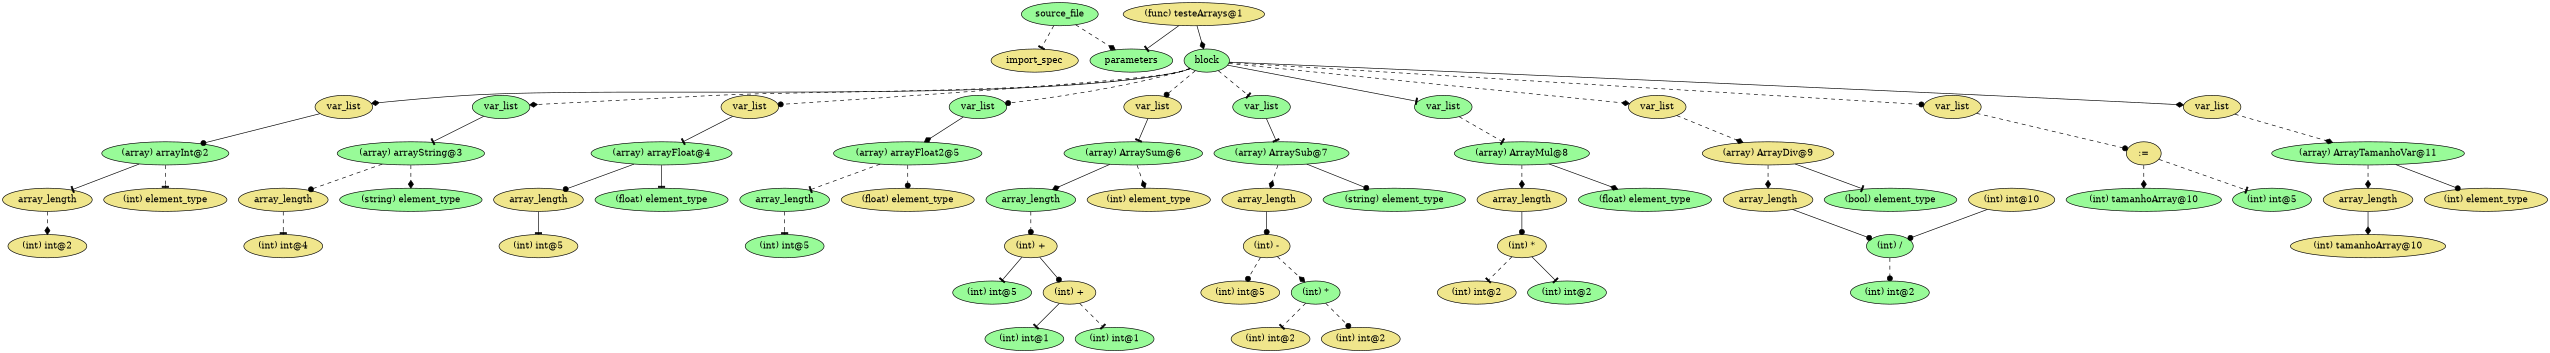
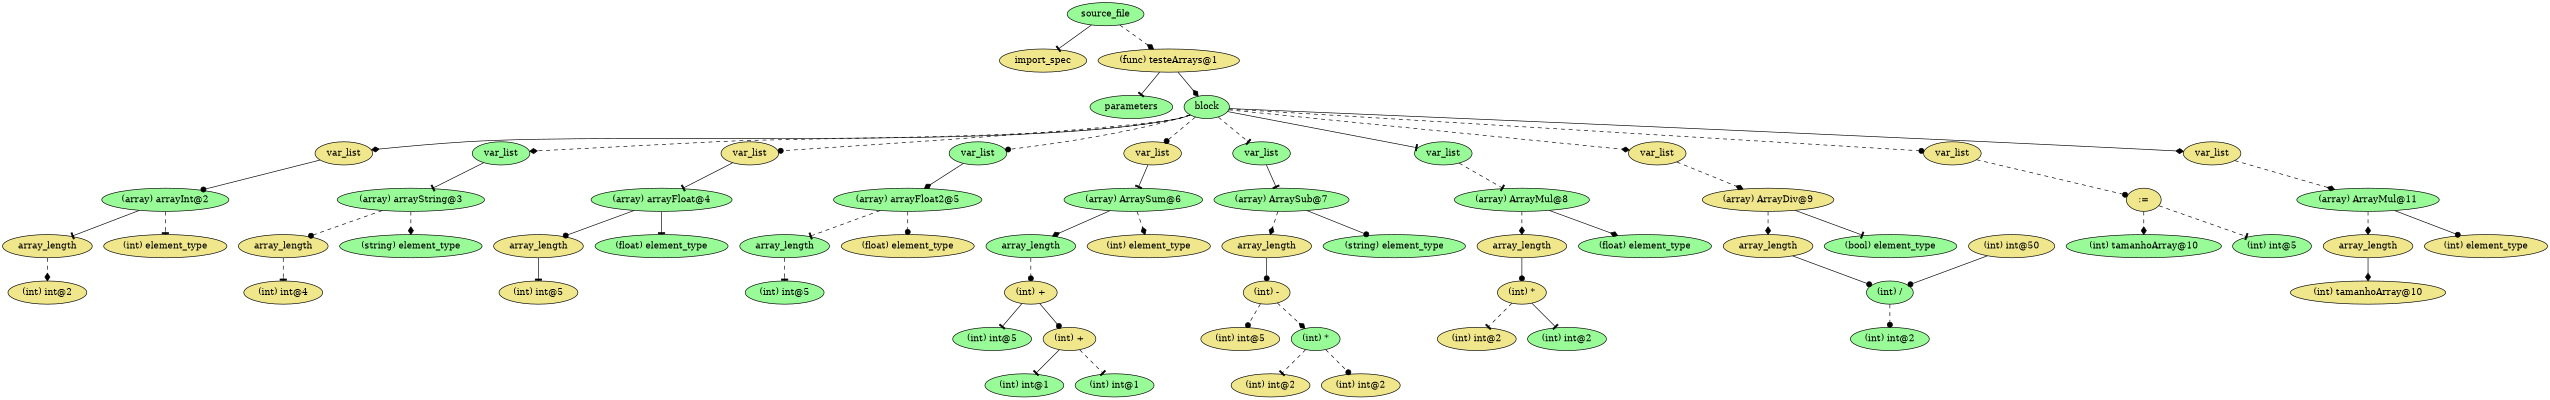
edge "source_file" -> "parameters": now "source_file" -> "(func) testeArrays@1"
edge "source_file" -> "import_spec": style dashed -> solid
node "(array) ArrayTamanhoVar@11": label "(array) ArrayTamanhoVar@11" -> "(array) ArrayMul@11"
node "(int) int@10": label "(int) int@10" -> "(int) int@50"
